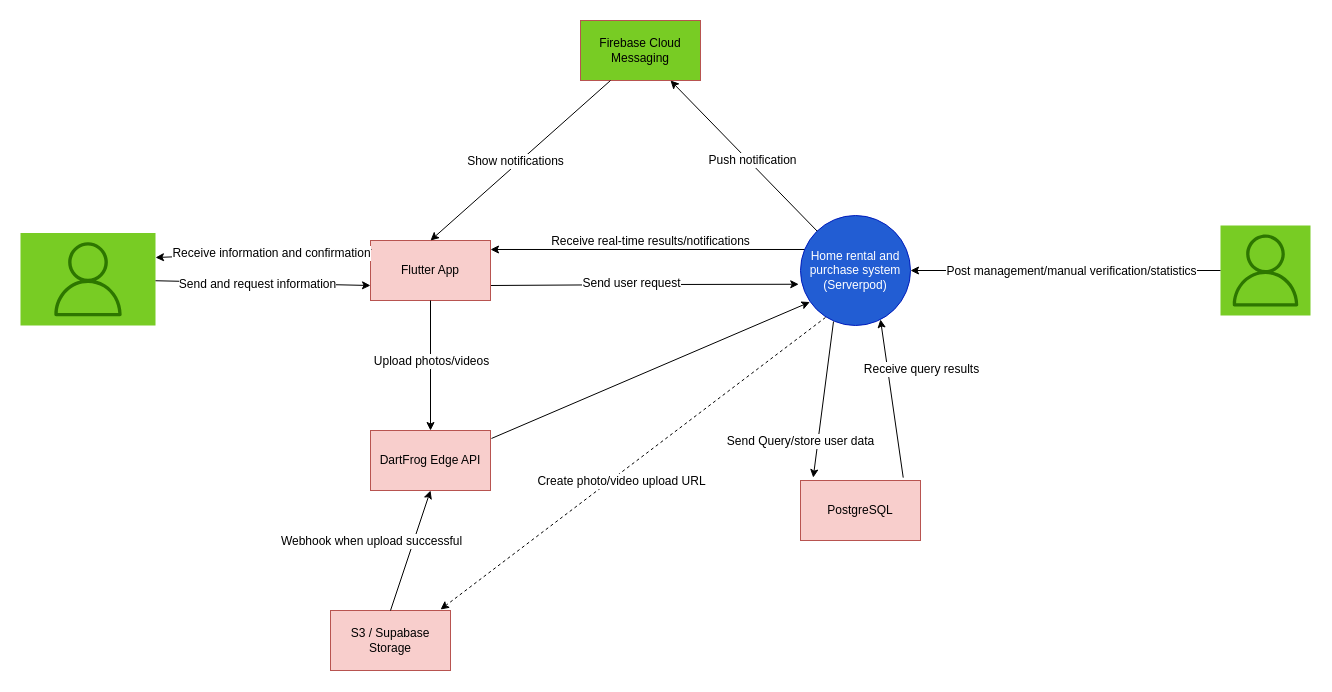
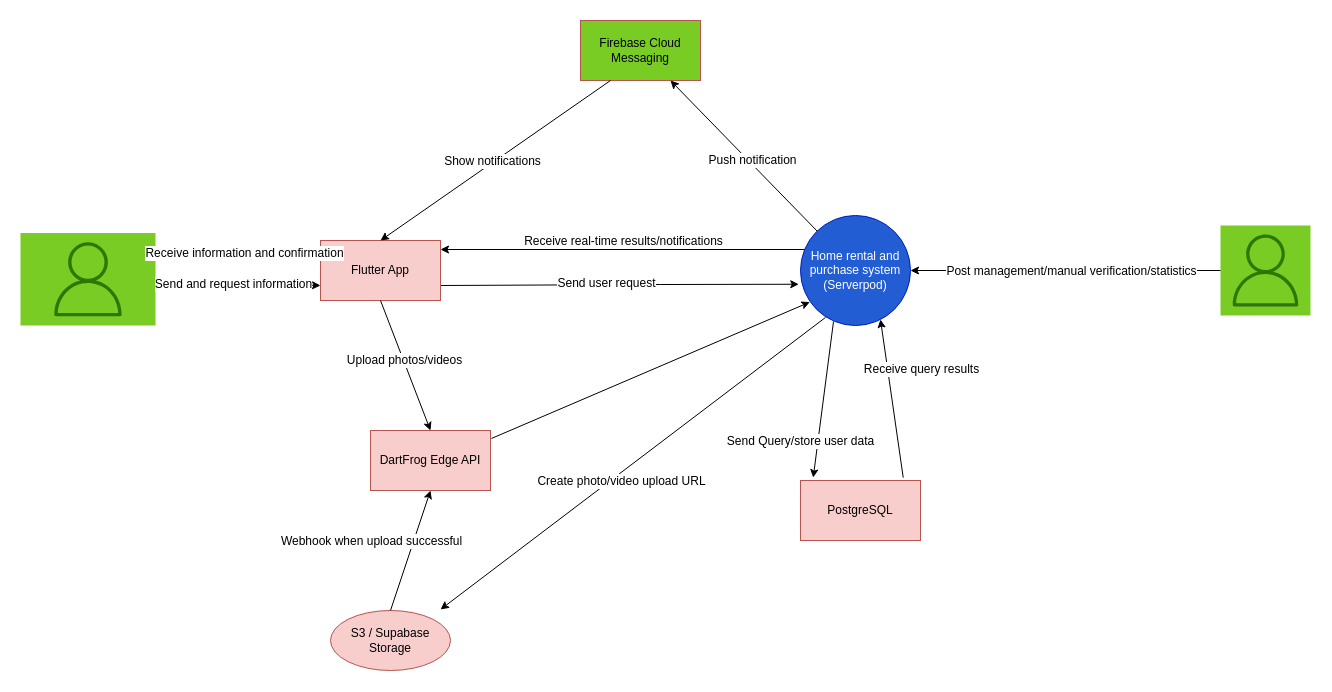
node "Flutter App": moved (431, 271) -> (381, 271)
edge "Home rental and purchase system (Serverpod)" -> "S3 / Supabase Storage": style dashed -> solid
node "S3 / Supabase Storage": shape rectangle -> ellipse
